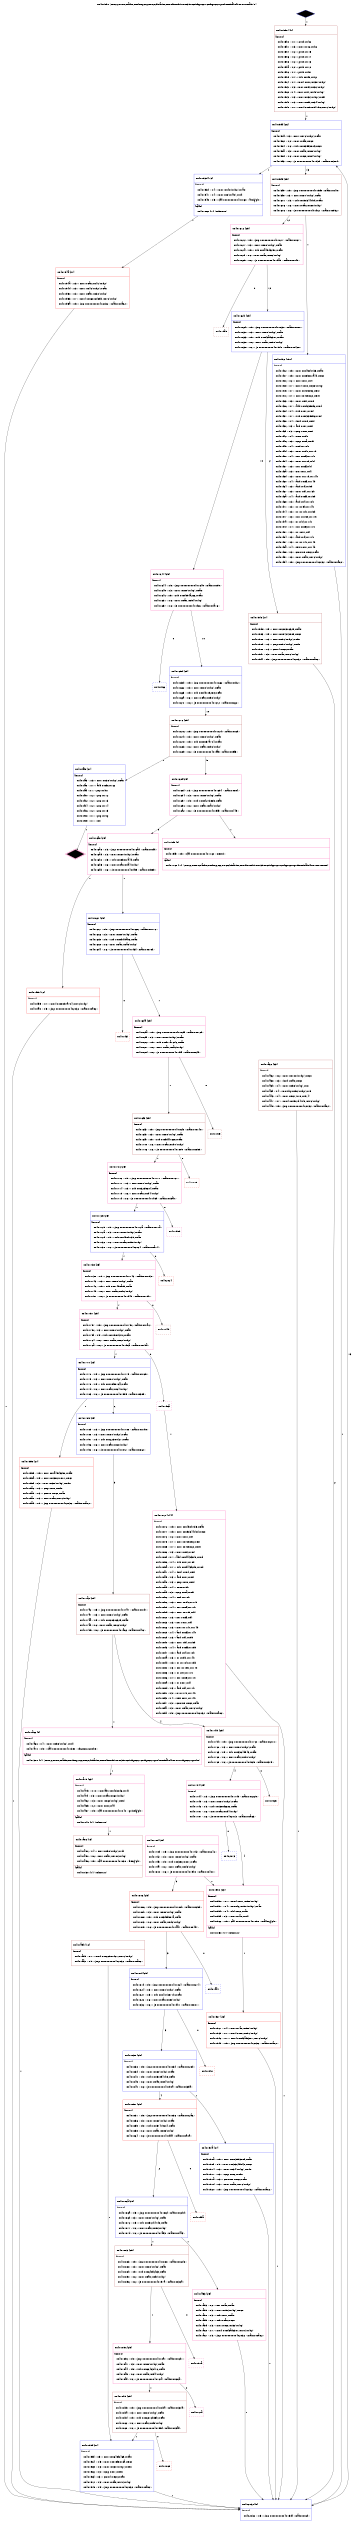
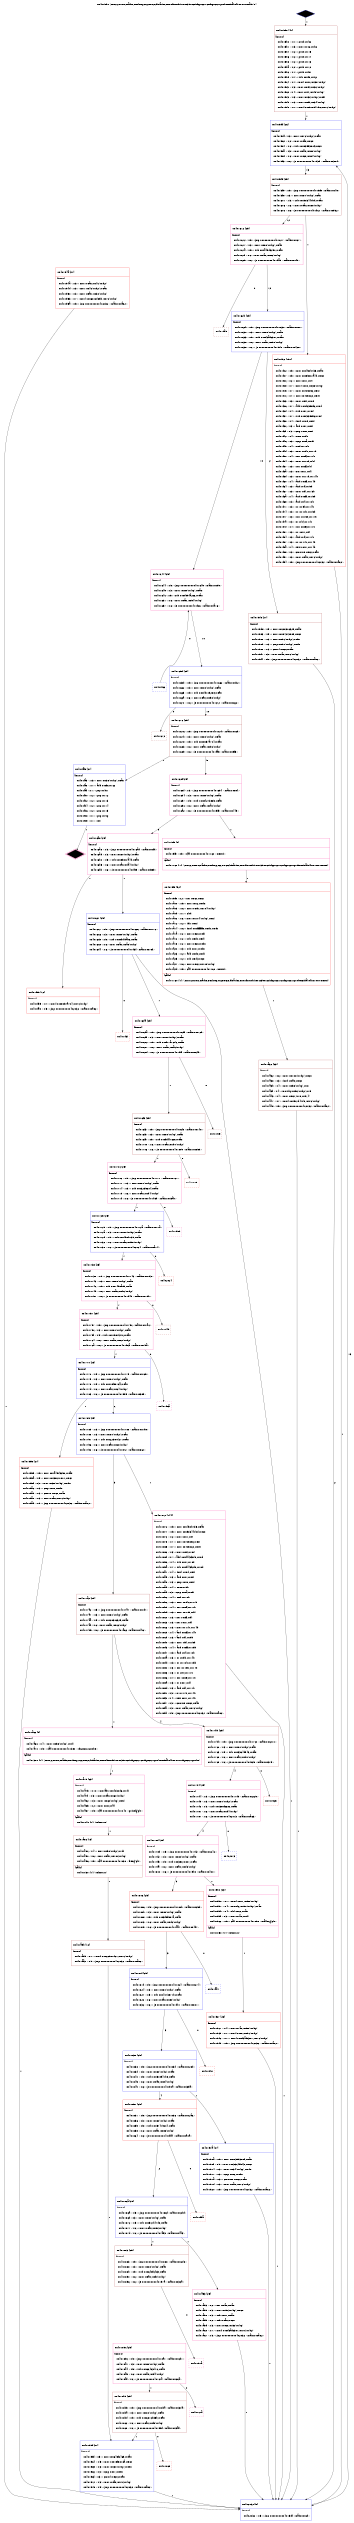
node "0x40193d [13]": removed
node "0x401f02 [151]": color blue -> red
edge "0x401644 [25]" -> "0x401fc6": reversed
node "0x401c72": added
node "0x4019fe [52]": added
edge "0x401d6a" -> "0x401e72 [144]": now "0x401789 [25]" -> "0x401e72 [144]"
edge "0x4017d4 [25]" -> "0x4019b0 [23]": now "0x4017d4 [25]" -> "0x4017ed [25]"
edge "0x401f99 [12]" -> "0x402032 [5]": now "0x4016c1 [25]" -> "0x402032 [5]"
edge "0x401a8c [15]" -> "0x401a9b [12]": added, label "1"
edge "0x401883 [25]" -> "0x40189c [25]": removed, label "1"
